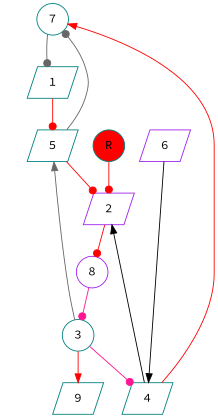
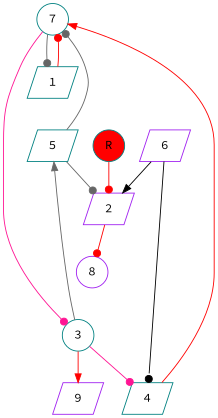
edge "1" -> "5": now "1" -> "7"
edge "5" -> "2": color red -> gray40
edge "6" -> "4": arrowhead normal -> dot
edge "8" -> "3": now "7" -> "3"
edge "4" -> "2": now "6" -> "2"
node "9": color teal -> purple
